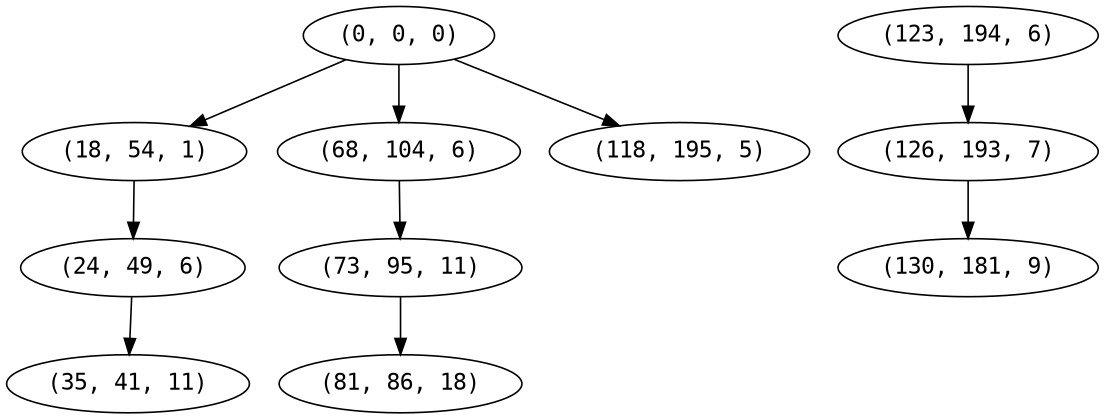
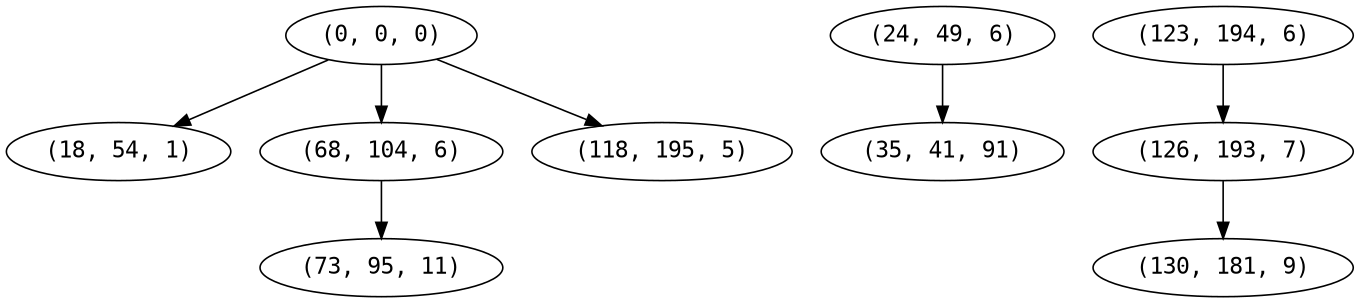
edge "(18, 54, 1)" -> "(24, 49, 6)": removed
node "(35, 41, 11)": label "(35, 41, 11)" -> "(35, 41, 91)"
node "(81, 86, 18)": removed
